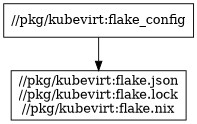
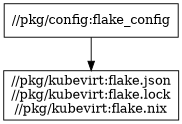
node "//pkg/kubevirt:flake_config": label "//pkg/kubevirt:flake_config" -> "//pkg/config:flake_config"
